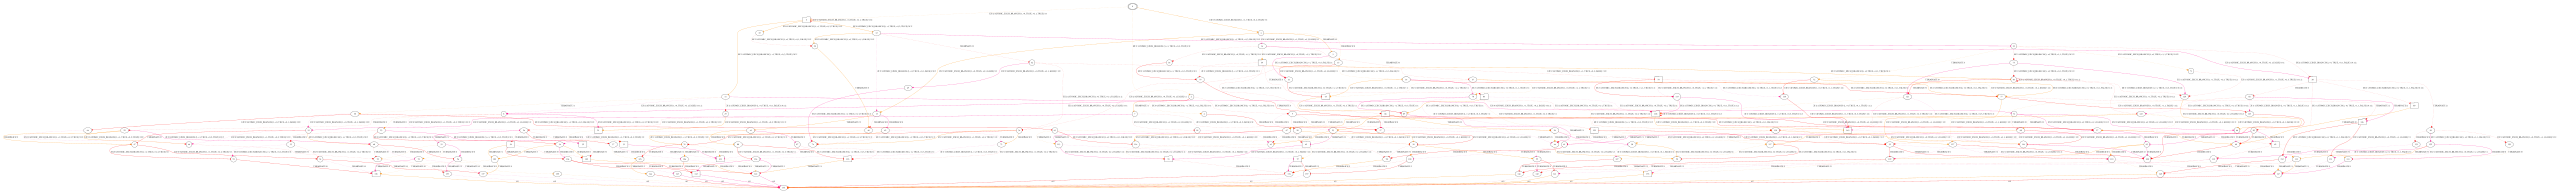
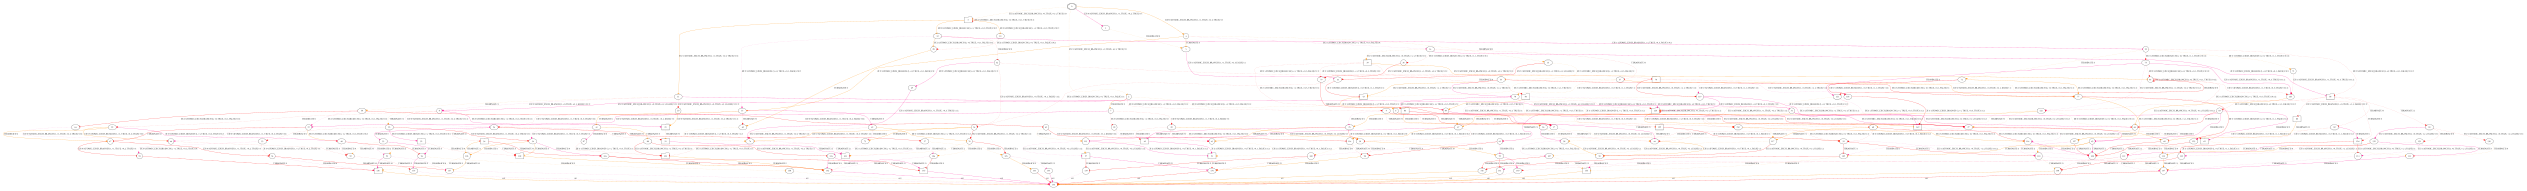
node "1": added
edge "82" -> "122": now "73" -> "122"
edge "83" -> "60": now "83" -> "66"
